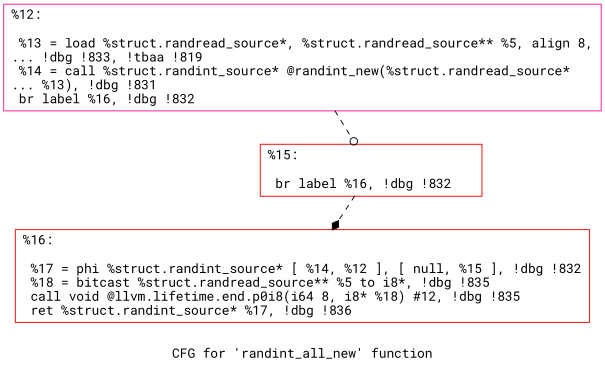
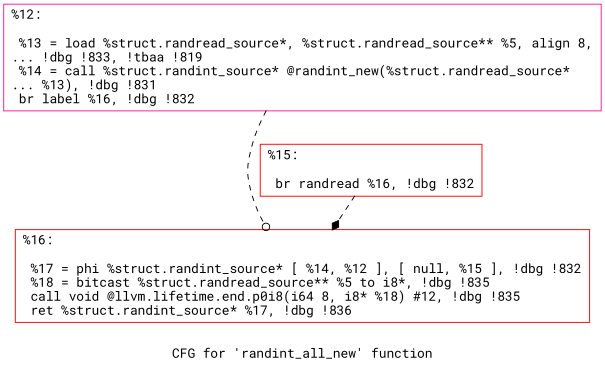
edge "%12:" -> "%15:": now "%12:" -> "%16:"
node "%15:": text "br label %16, !dbg !832" -> "br randread %16, !dbg !832"
